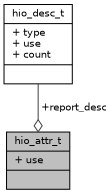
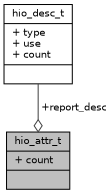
node "hio_attr_t": text "+ use" -> "+ count"
